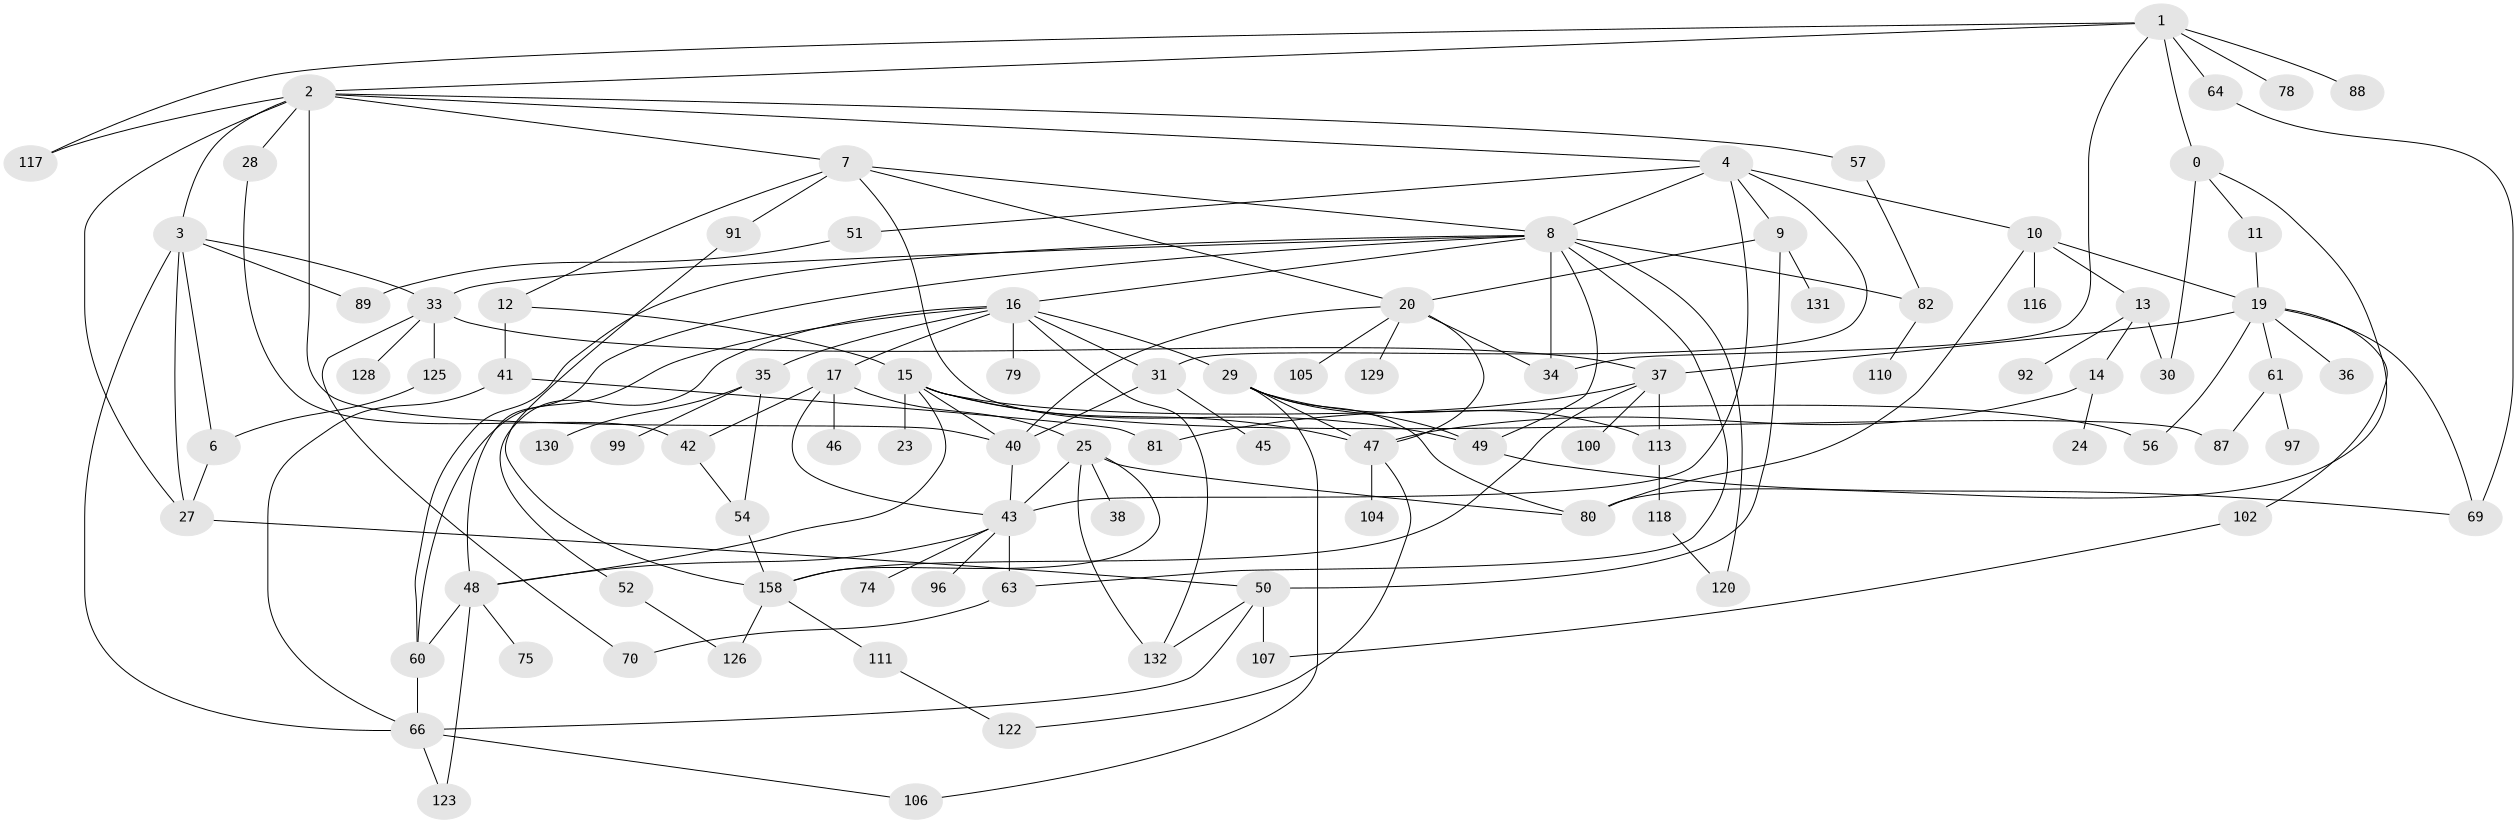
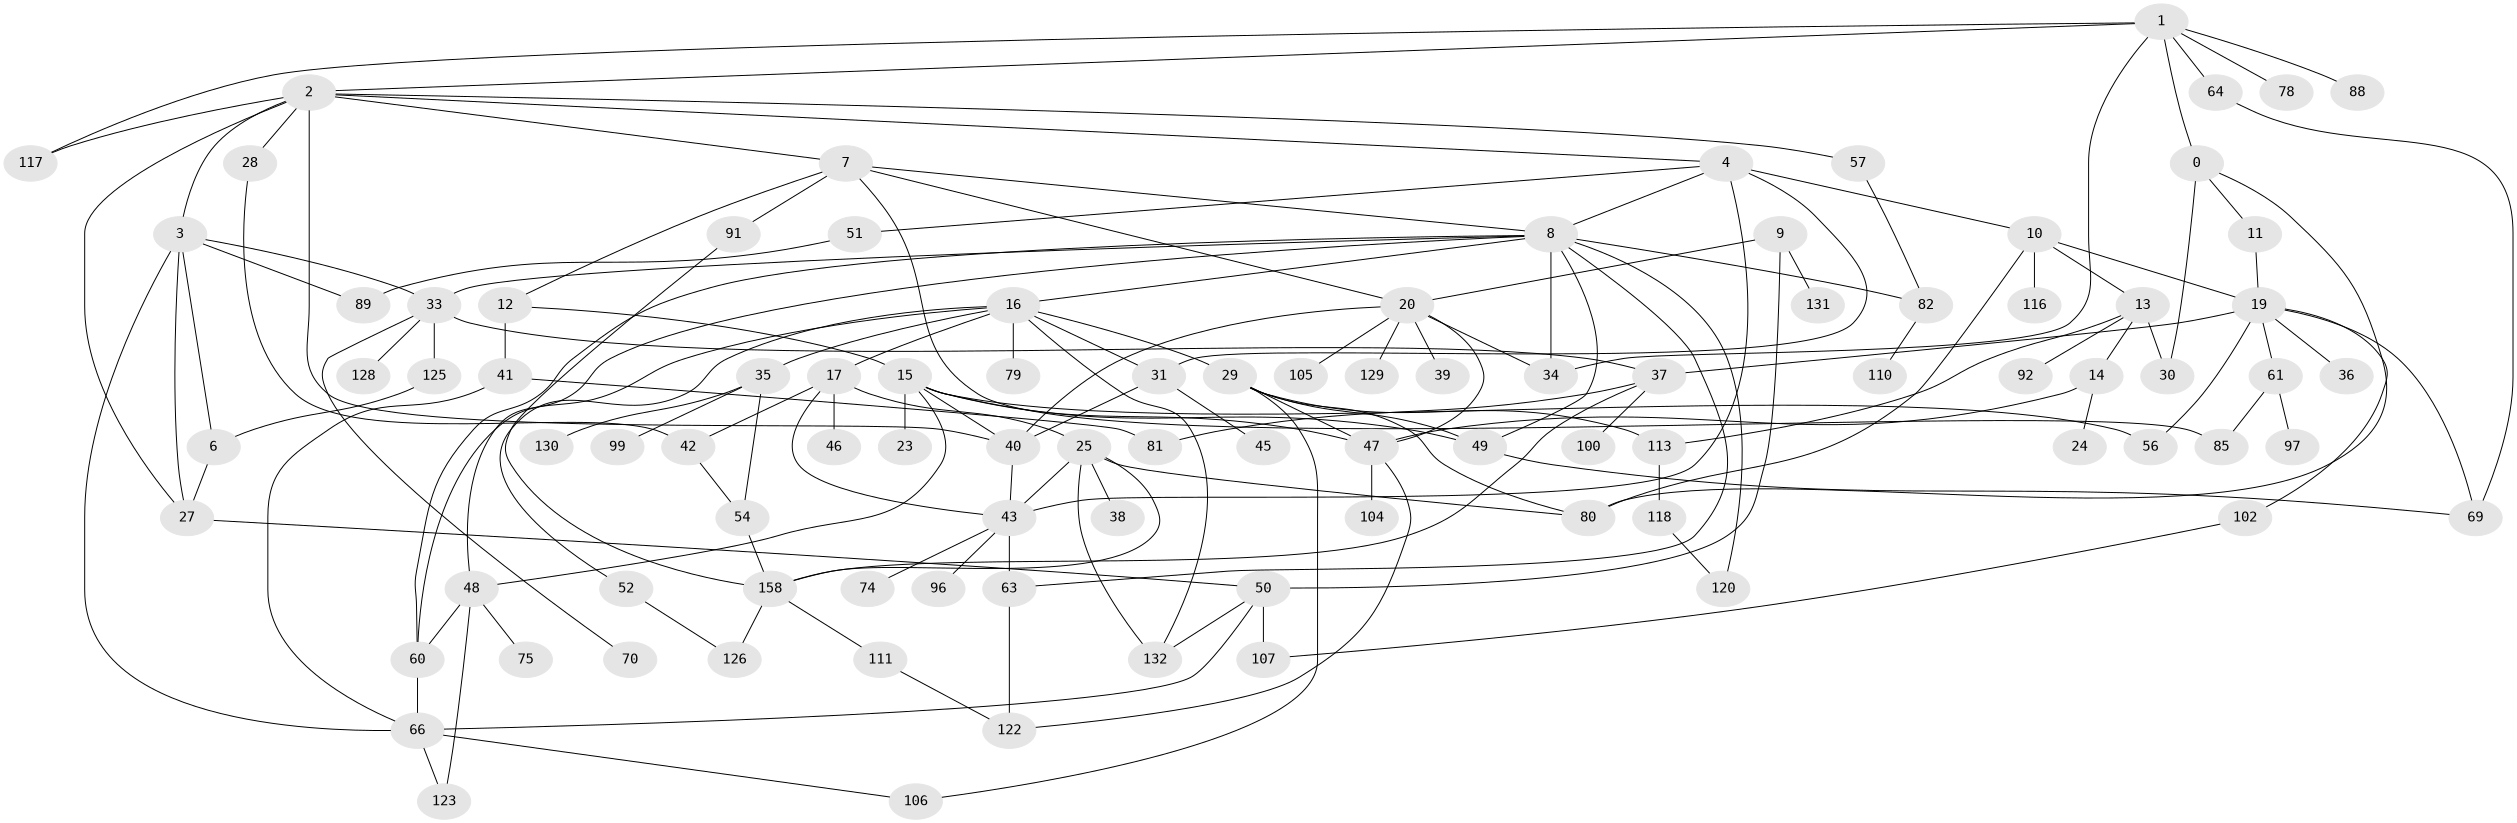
edge "4" -- "9": removed
node "39": added
edge "37" -- "113": now "13" -- "113"
node "87": label "87" -> "85"
edge "43" -- "48": removed
edge "63" -- "70": now "63" -- "122"
